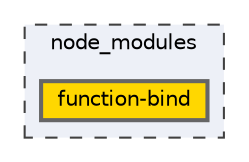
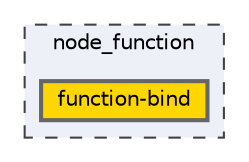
cluster "node_modules": label "node_modules" -> "node_function"
